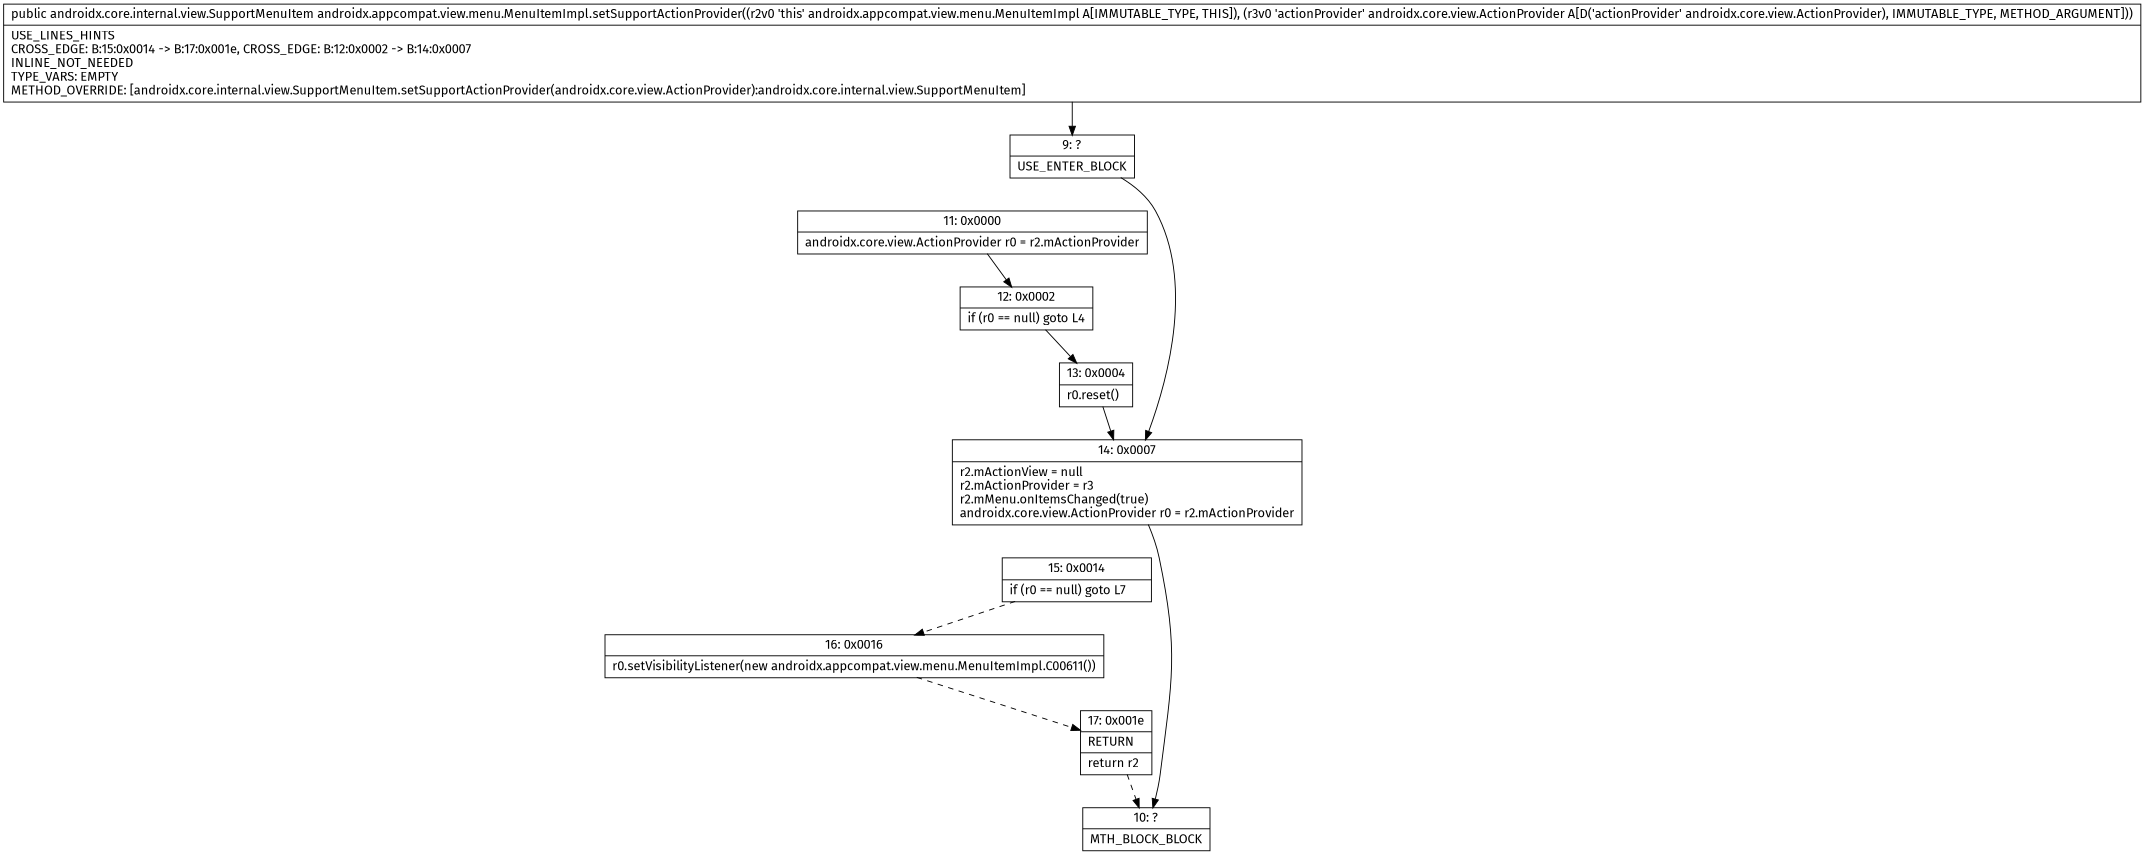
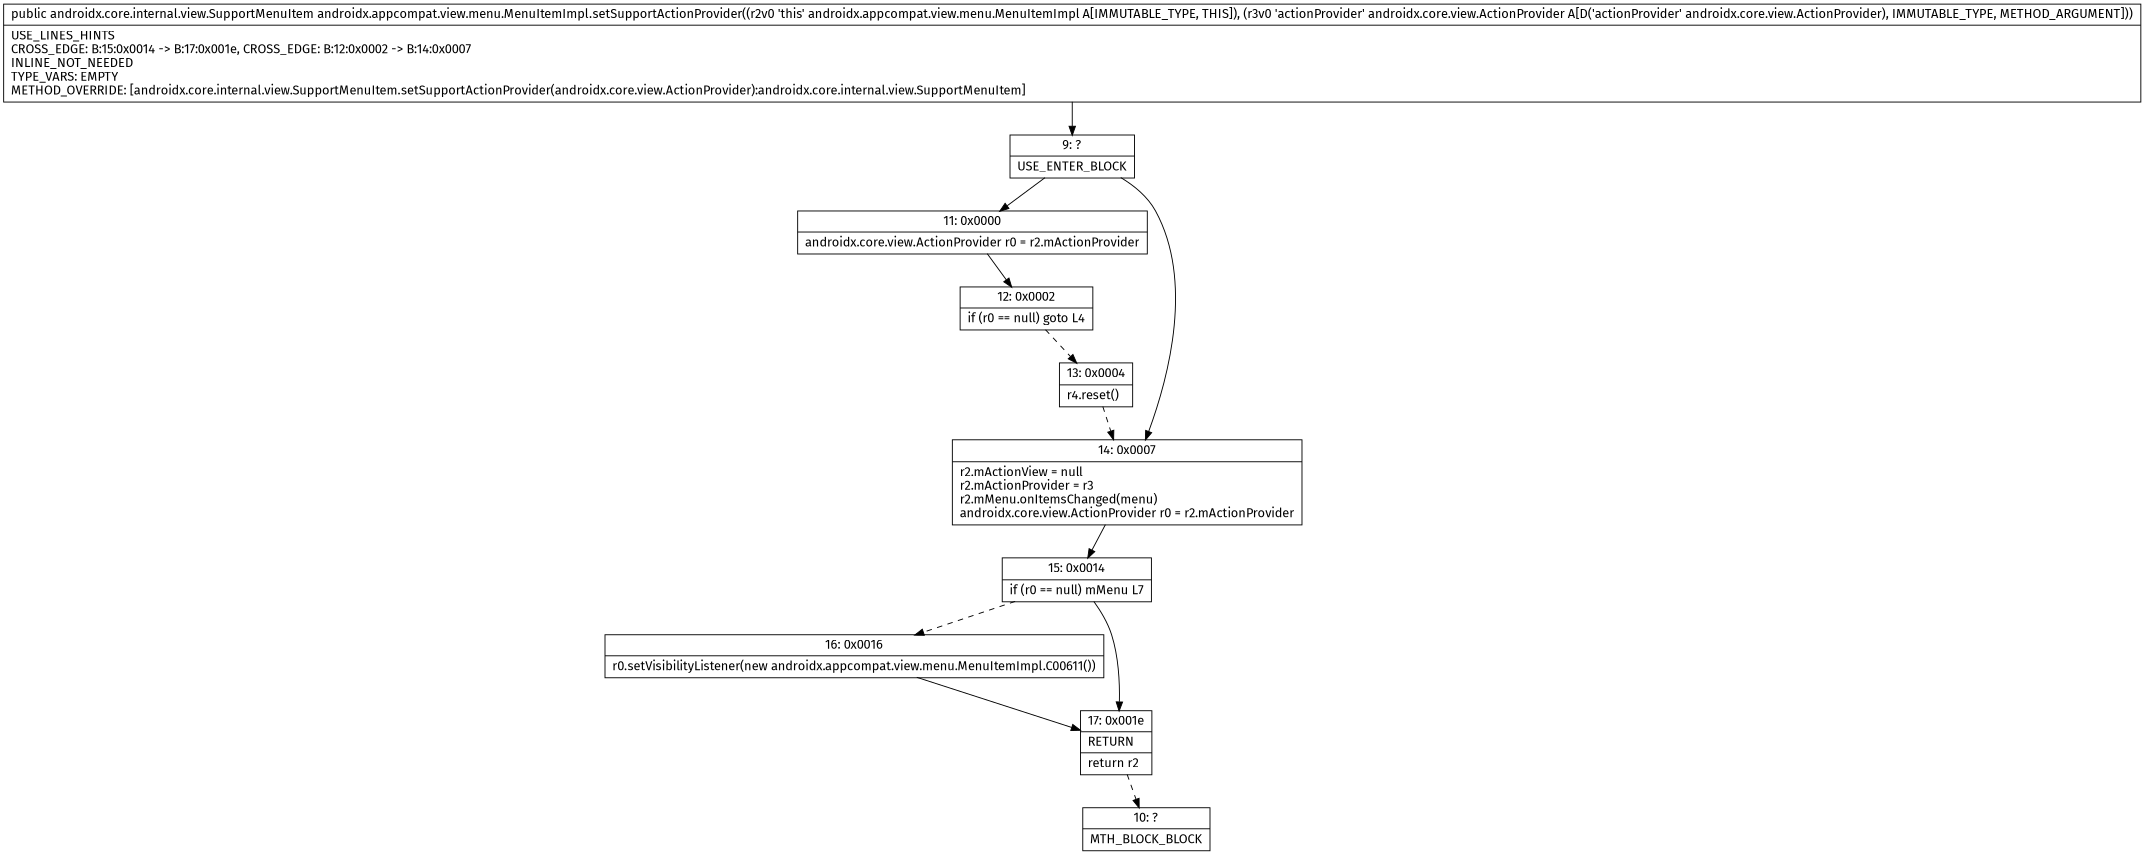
edge "9: ?" -> "11: 0x0000": added
edge "12: 0x0002" -> "13: 0x0004": style solid -> dashed
node "13: 0x0004": text "r0.reset()" -> "r4.reset()"
edge "13: 0x0004" -> "14: 0x0007": style solid -> dashed
node "14: 0x0007": text "r2.mMenu.onItemsChanged(true)" -> "r2.mMenu.onItemsChanged(menu)"
node "15: 0x0014": text "if (r0 == null) goto L7" -> "if (r0 == null) mMenu L7"
edge "15: 0x0014" -> "17: 0x001e": added
edge "14: 0x0007" -> "10: ?": now "14: 0x0007" -> "15: 0x0014"
edge "16: 0x0016" -> "17: 0x001e": style dashed -> solid
